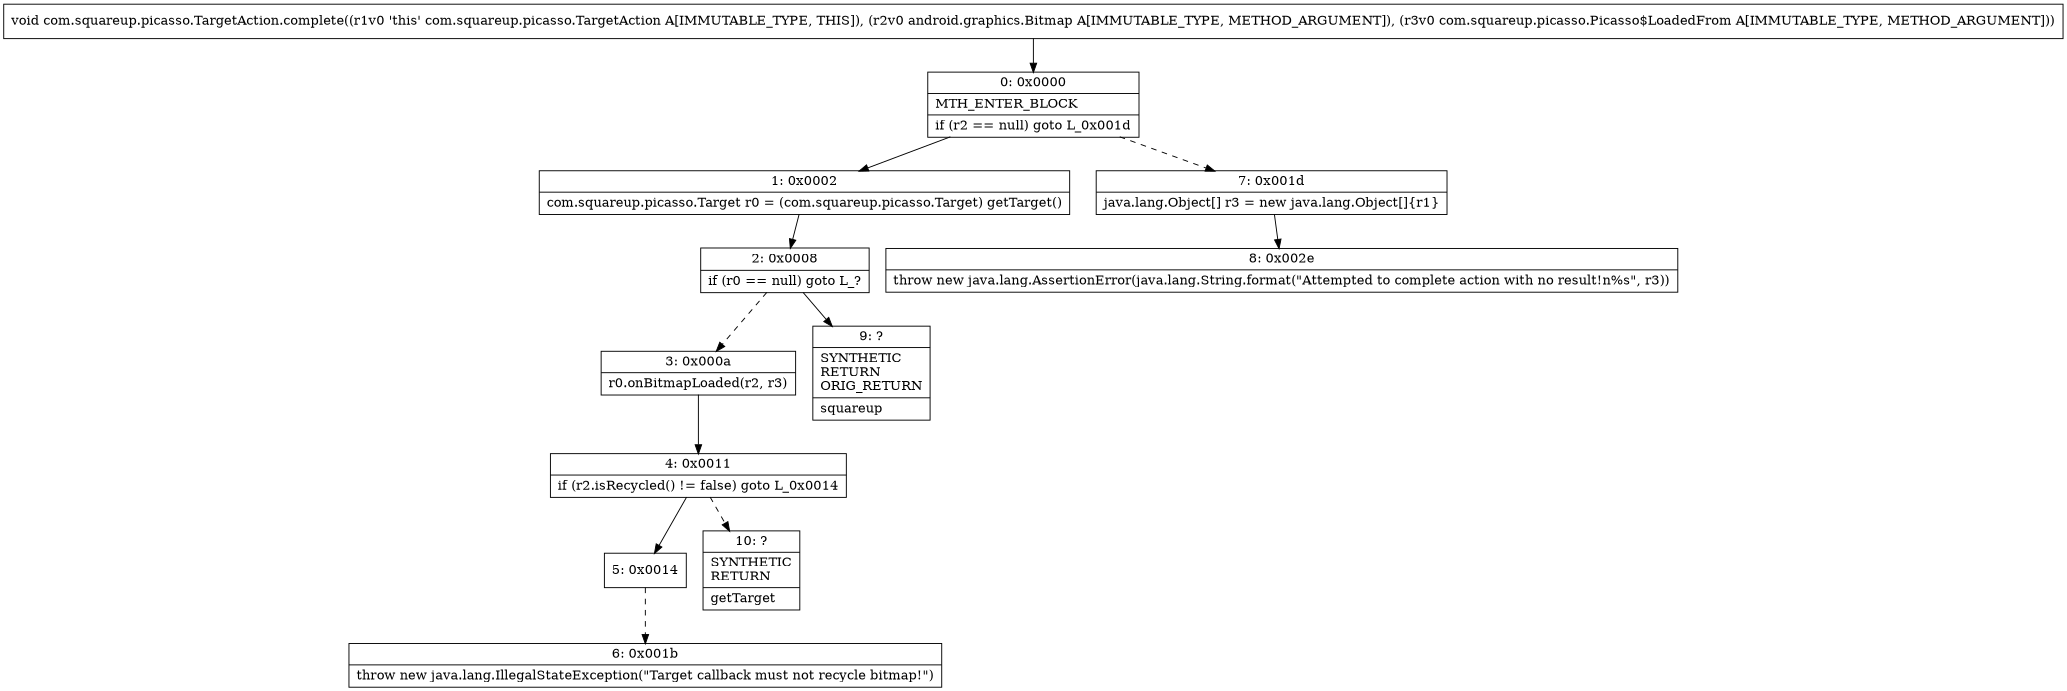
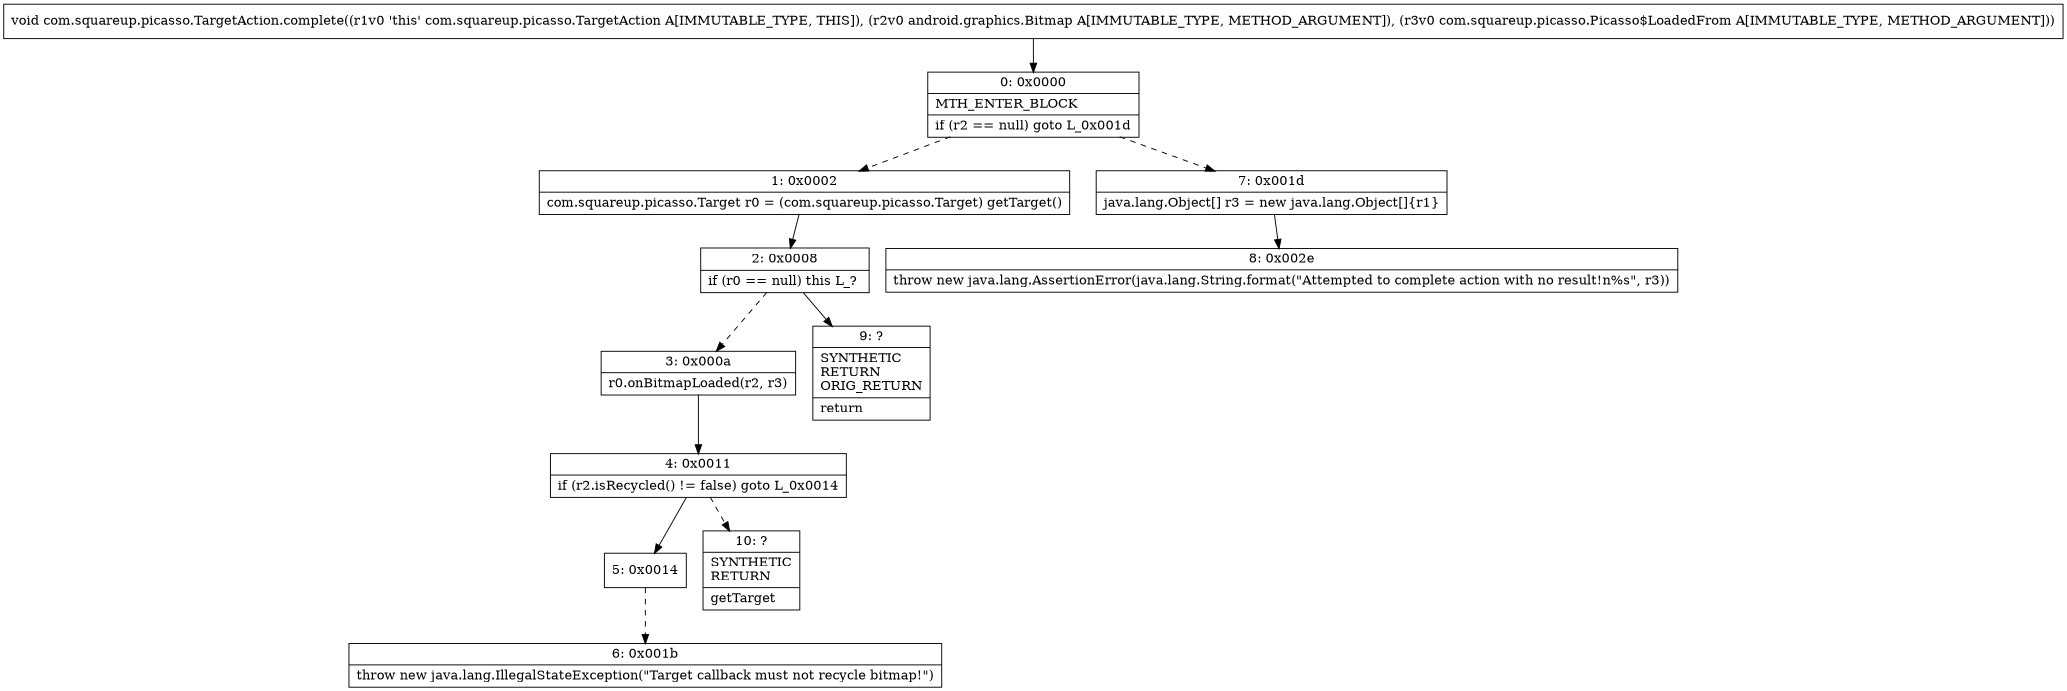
edge "0: 0x0000" -> "1: 0x0002": style solid -> dashed
node "2: 0x0008": text "if (r0 == null) goto L_?" -> "if (r0 == null) this L_?"
node "9: ?": text "squareup" -> "return"
